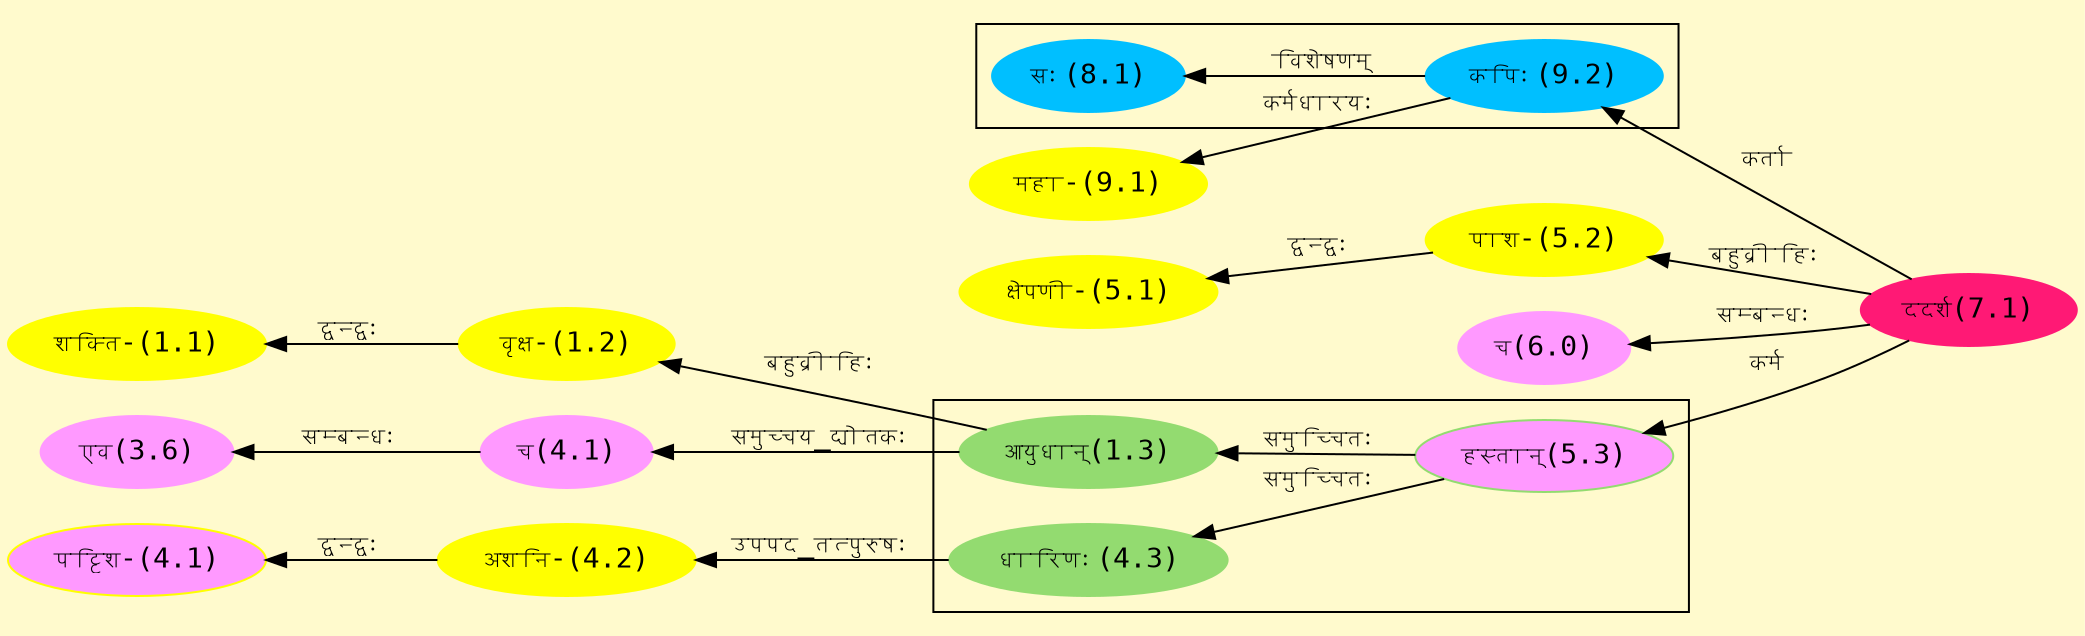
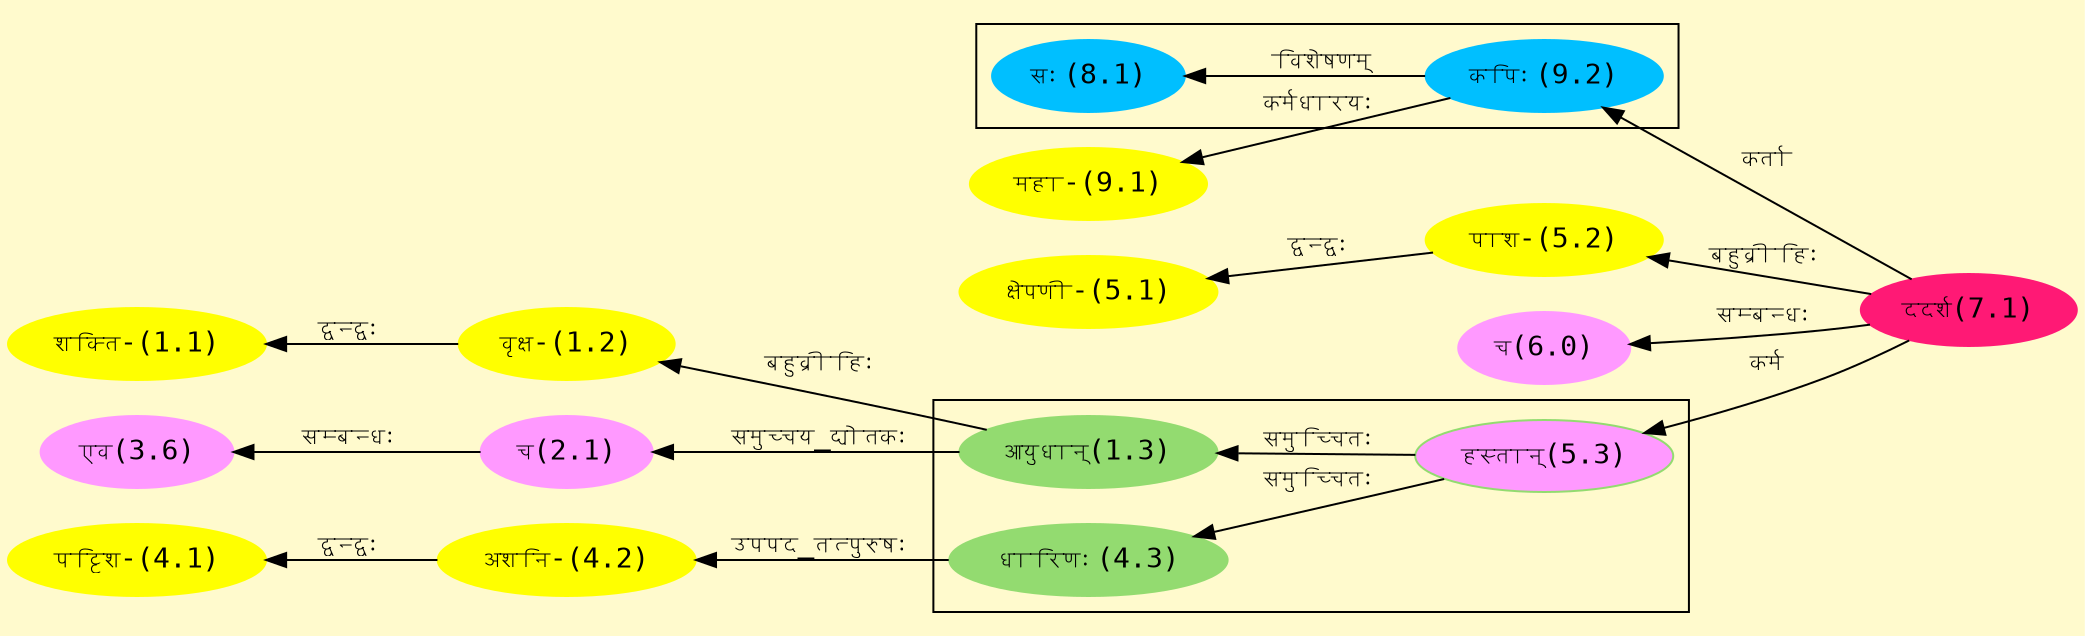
node "च(4.1)": label "च(4.1)" -> "च(2.1)"
node "पट्टिश-(4.1)": fillcolor #ff99ff -> #ffff00
